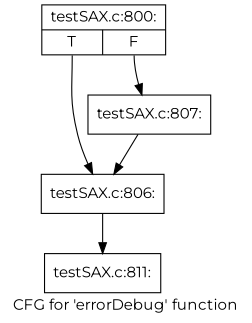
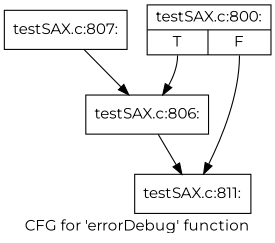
edge "testSAX.c:800:" -> "testSAX.c:807:": now "testSAX.c:800:" -> "testSAX.c:811:"
